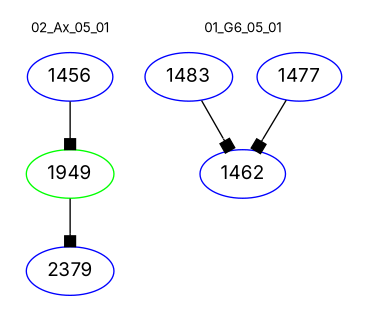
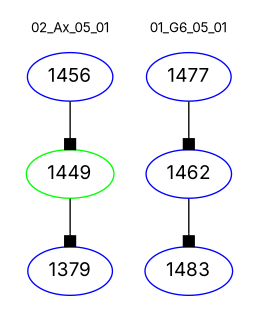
edge "1483" -> "1462": reversed
node "1949": label "1949" -> "1449"
node "2379": label "2379" -> "1379"
